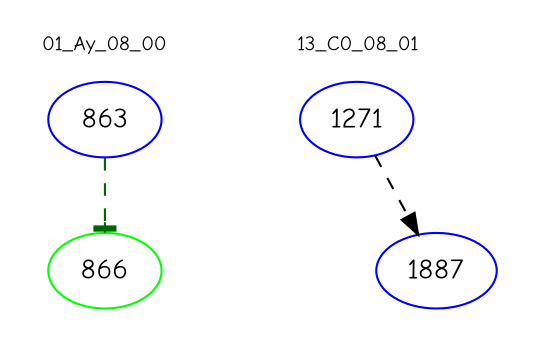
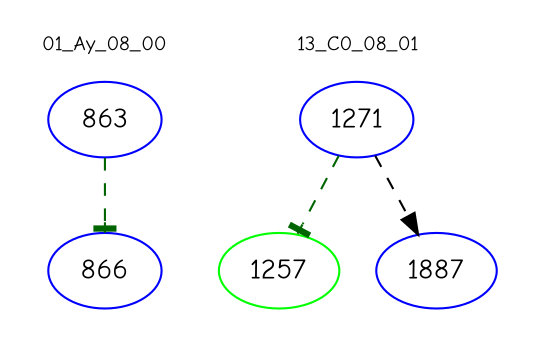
node "866": color green -> blue
node "1257": added
